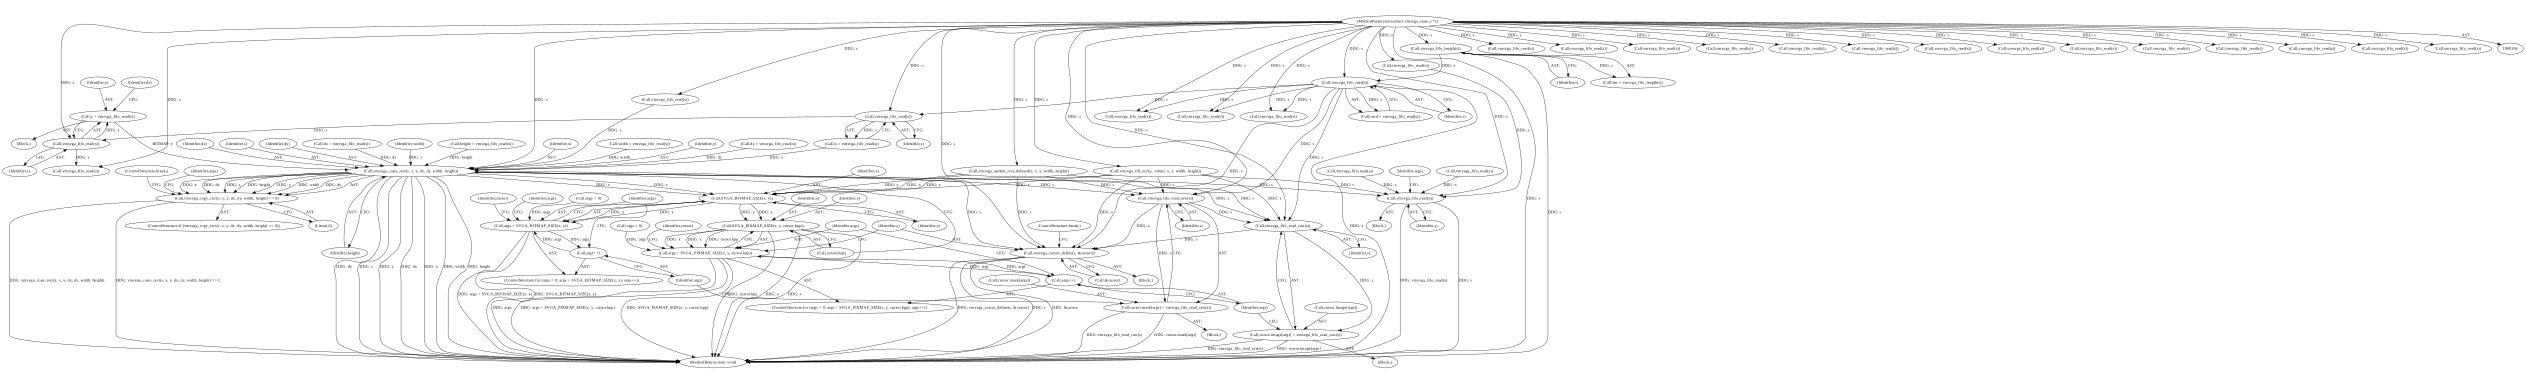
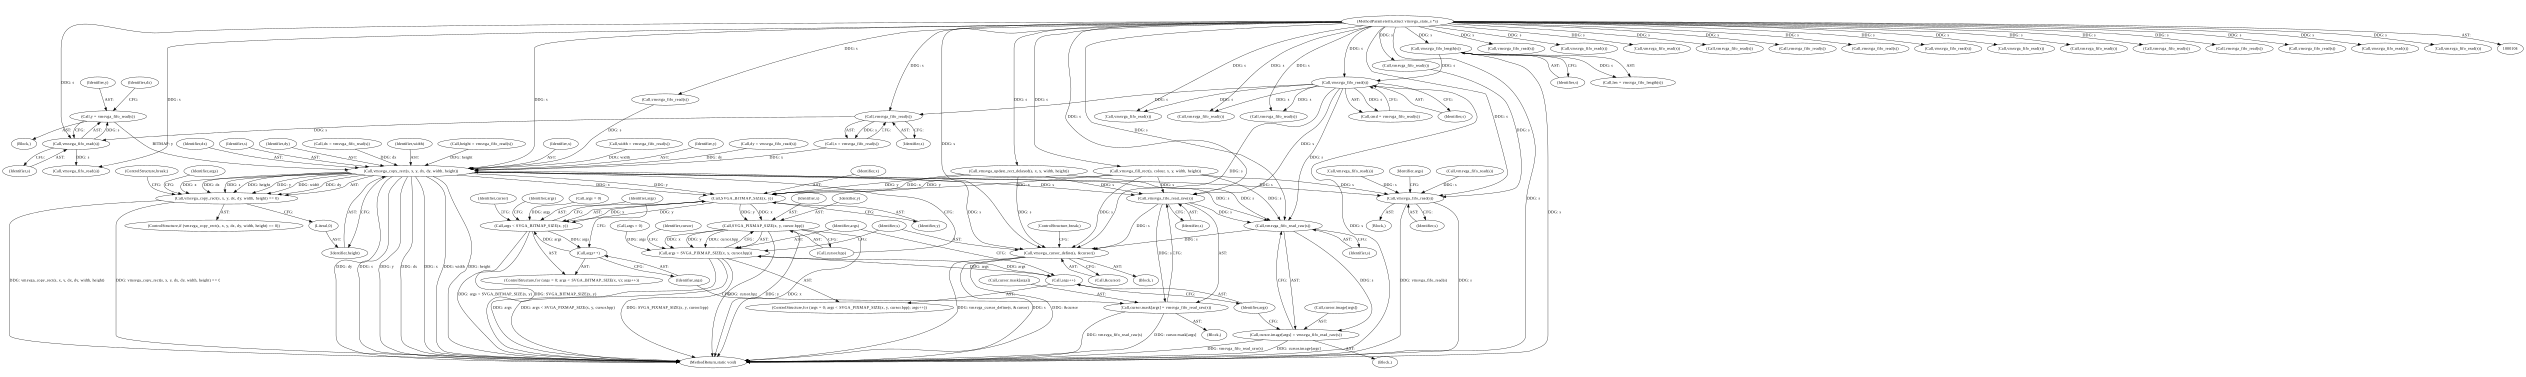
edge "(Identifier,width)" -> "(Call,vmsvga_copy_rect(s, x, y, dx, dy, width, height))": label "DDG: s" -> "AST: "
edge "(Literal,0)" -> "(Call,vmsvga_copy_rect(s, x, y, dx, dy, width, height) == 0)": now "(Literal,0)" -> "(Identifier,height)"
